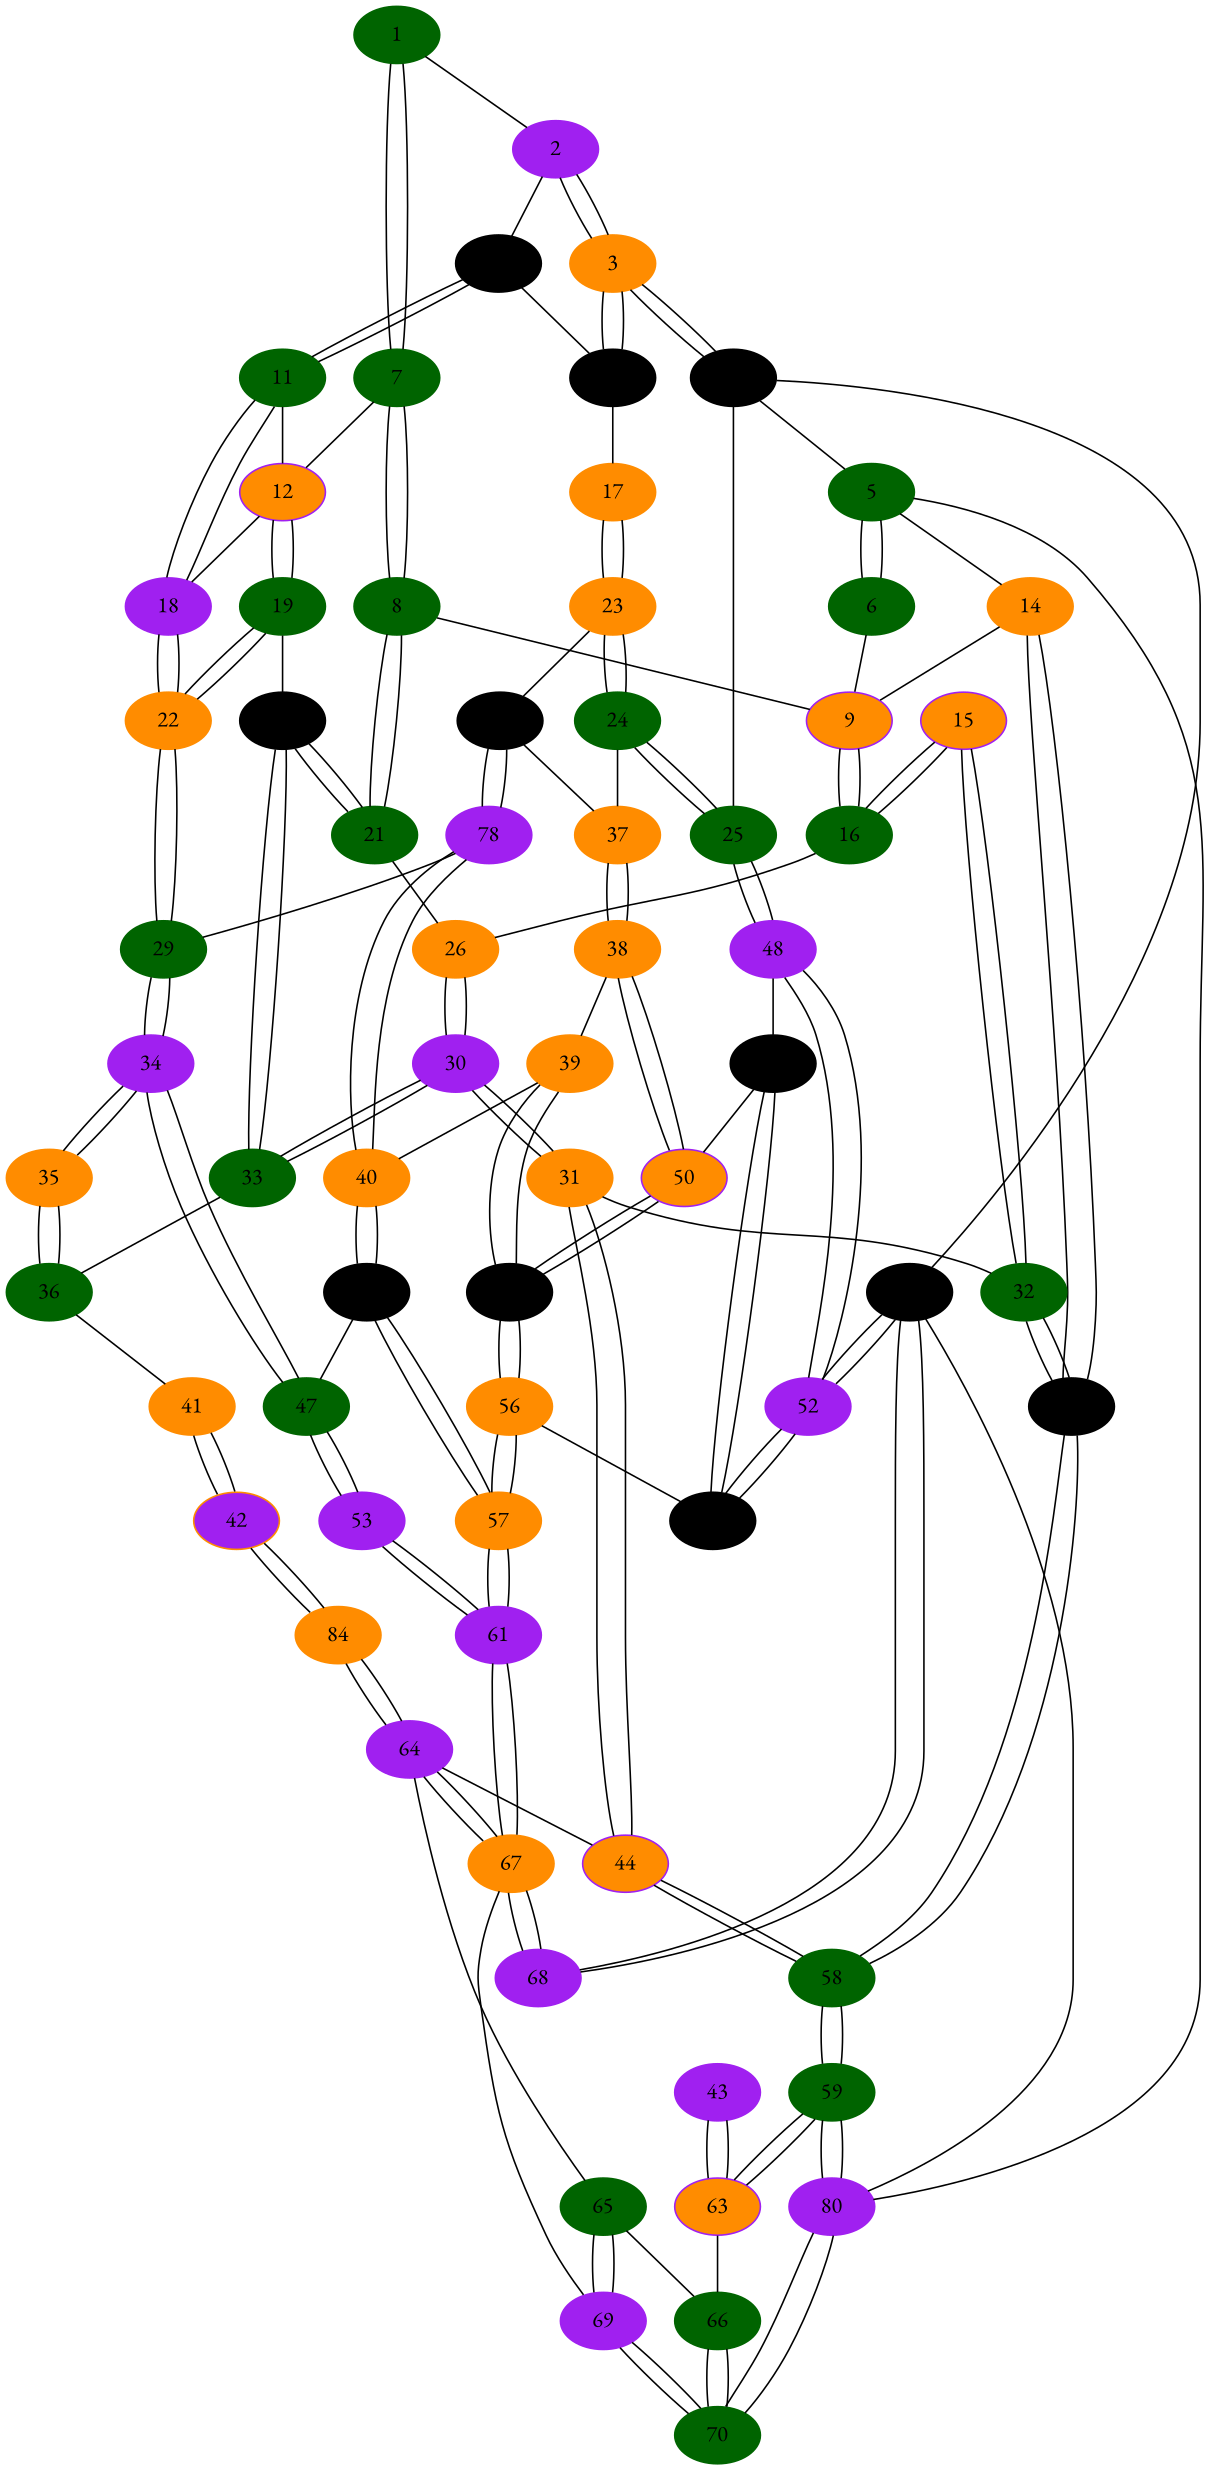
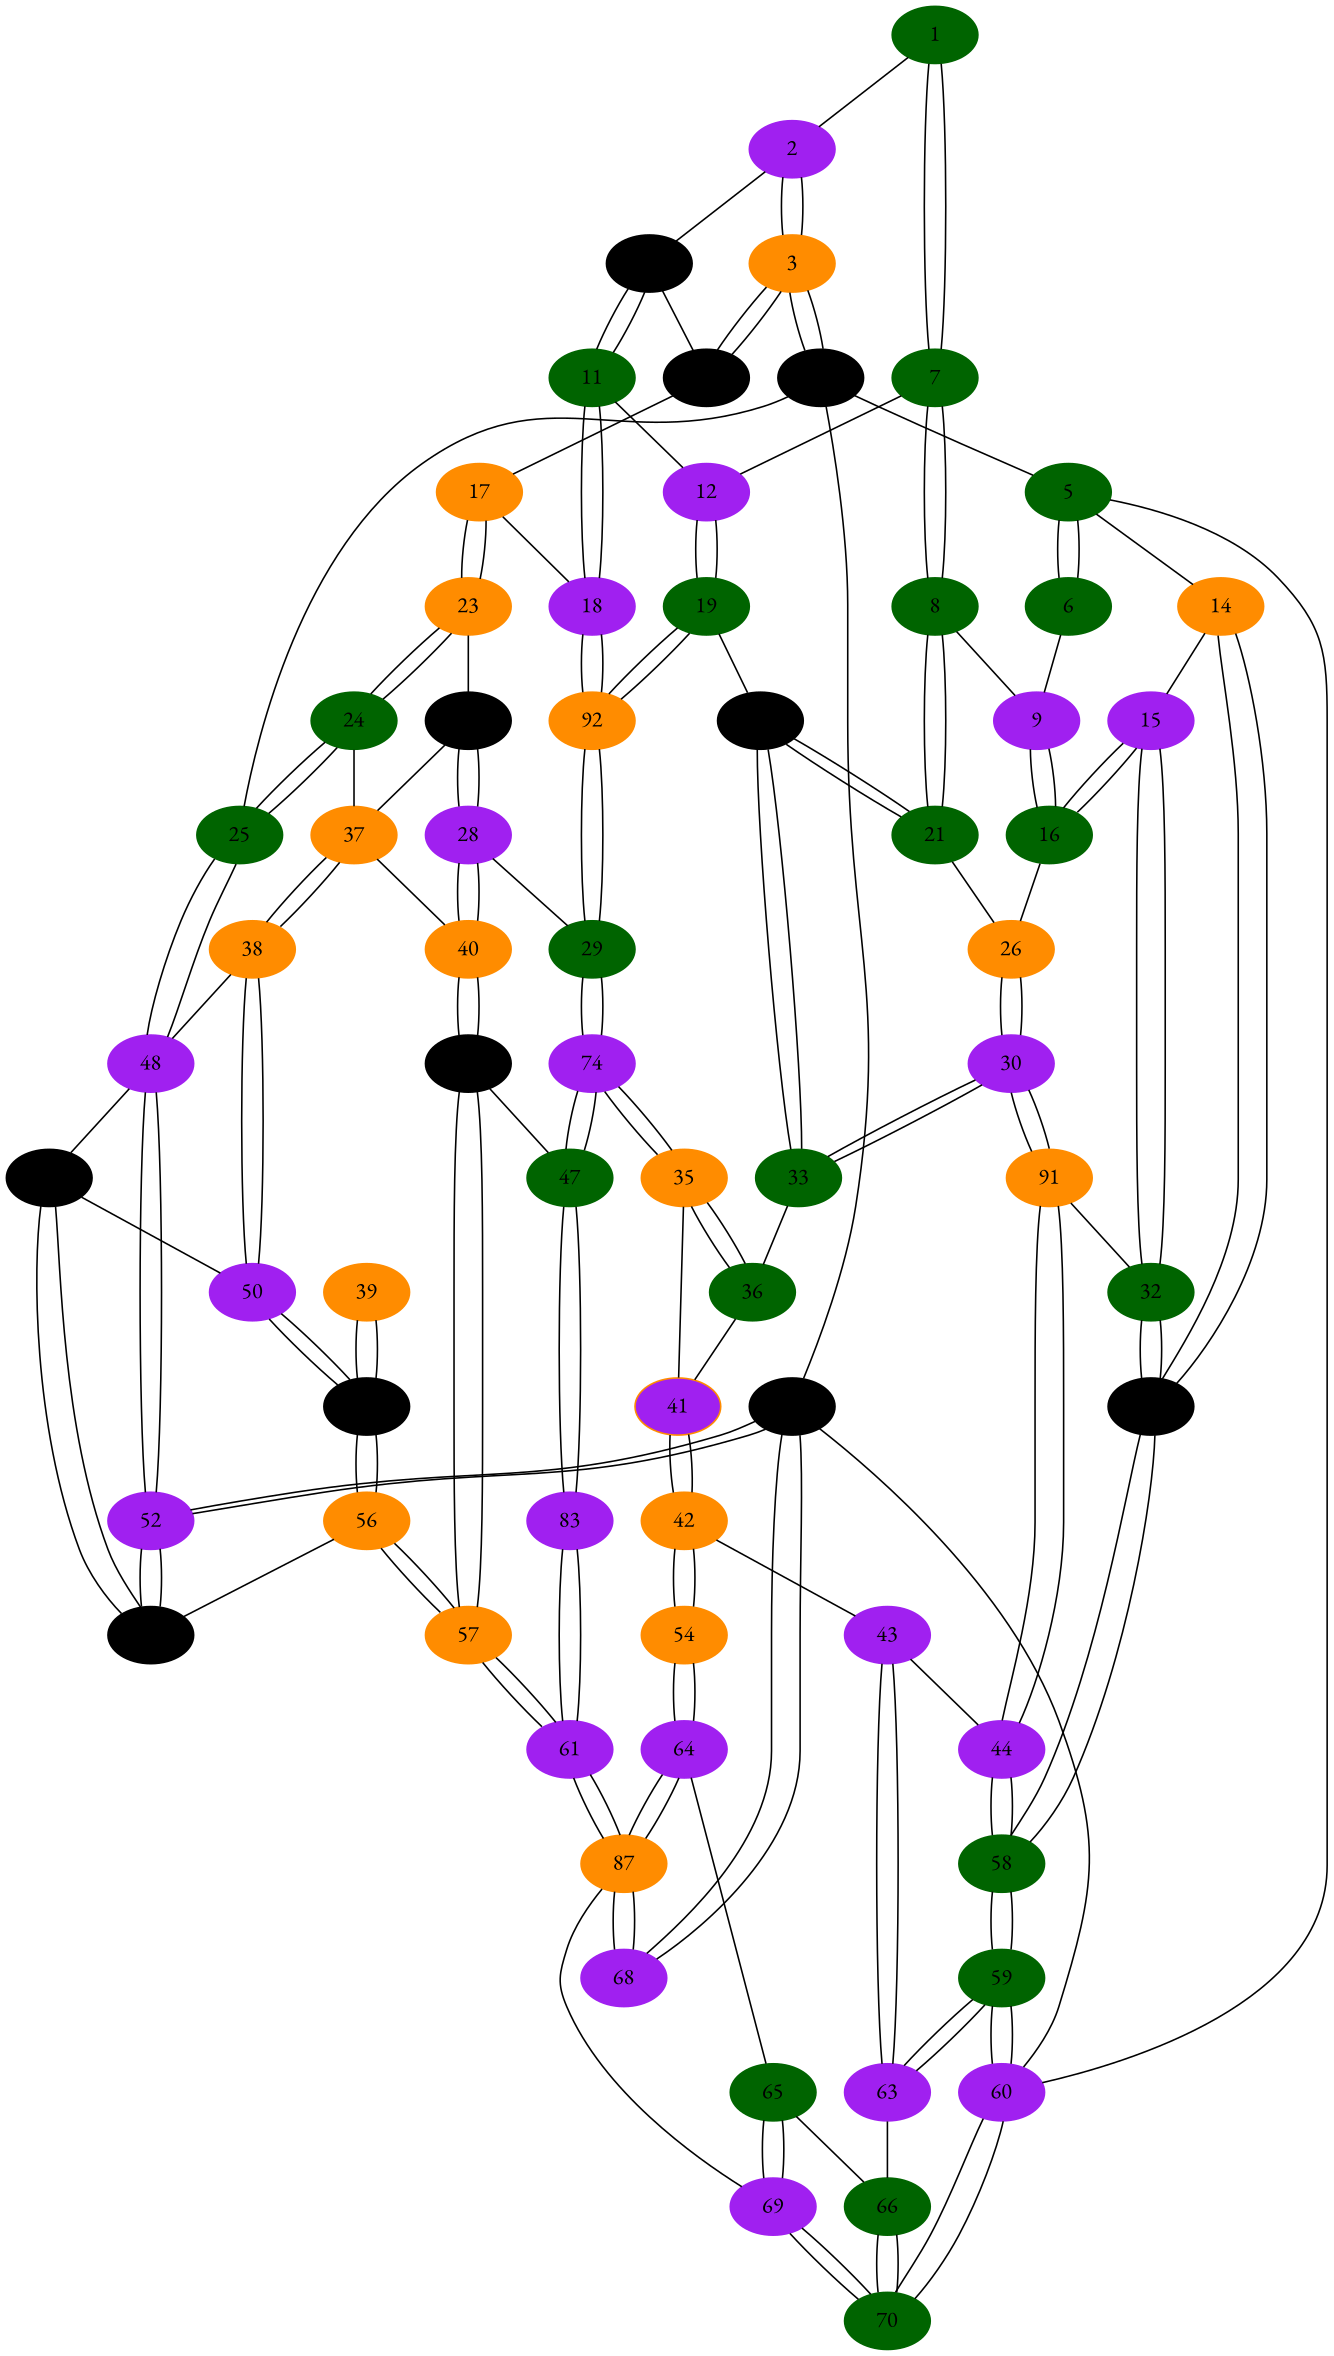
node "12": fillcolor darkorange -> purple
edge "12" -- "18": now "17" -- "18"
edge "14" -- "9": now "14" -- "15"
node "22": label "22" -> "92"
node "9": fillcolor darkorange -> purple
node "15": fillcolor darkorange -> purple
node "78": label "78" -> "28"
edge "38" -- "39": now "38" -- "48"
node "34": label "34" -> "74"
edge "39" -- "40": now "37" -- "40"
node "31": label "31" -> "91"
node "50": fillcolor darkorange -> purple
edge "35" -- "41": added
node "41": fillcolor darkorange -> purple
node "42": fillcolor purple -> darkorange
node "53": label "53" -> "83"
edge "42" -- "43": added
node "84": label "84" -> "54"
edge "64" -- "44": now "43" -- "44"
node "67": label "67" -> "87"
node "44": fillcolor darkorange -> purple
node "63": fillcolor darkorange -> purple
node "80": label "80" -> "60"
